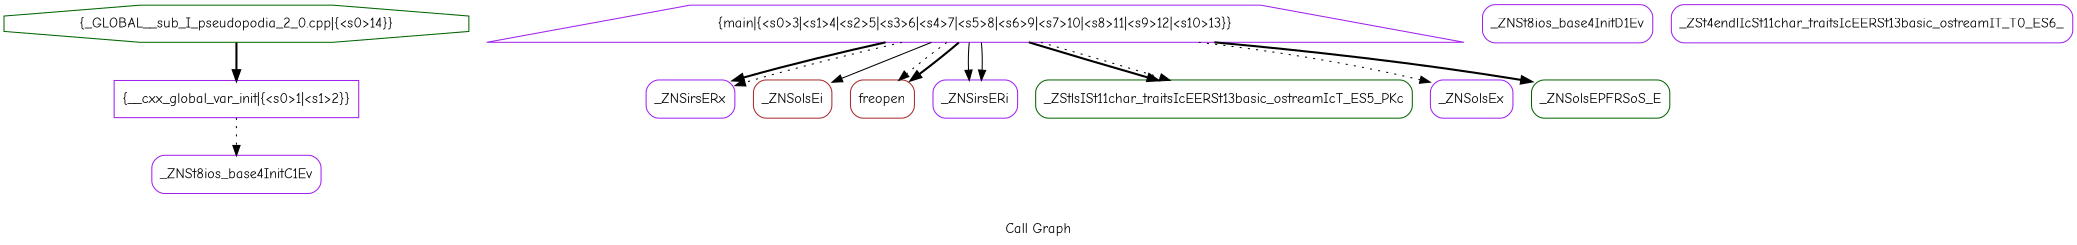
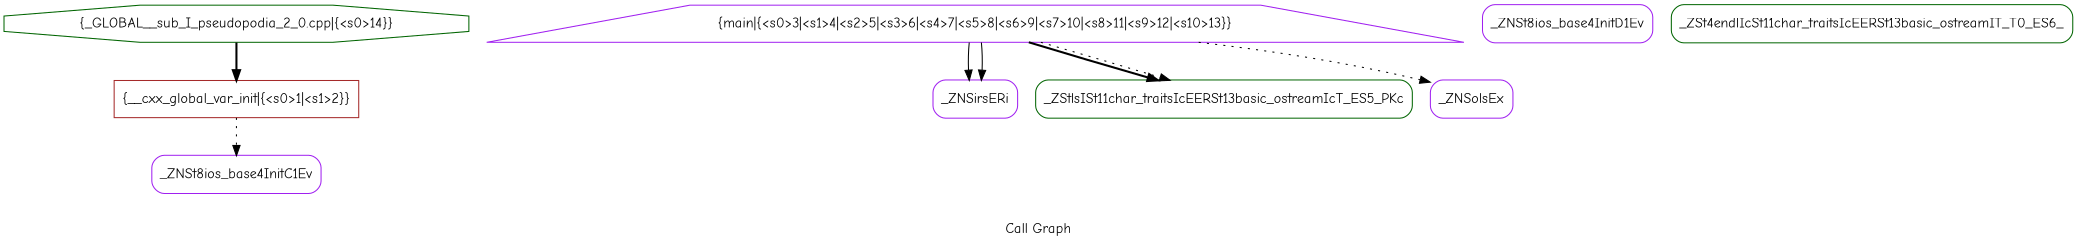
node "_ZSt4endlIcSt11char_traitsIcEERSt13basic_ostreamIT_T0_ES6_": color purple -> darkgreen
node "{__cxx_global_var_init|{<s0>1|<s1>2}}": color purple -> brown
node "_ZNSirsERx": removed
node "_ZNSolsEi": removed
node "freopen": removed
node "_ZNSolsEPFRSoS_E": removed
